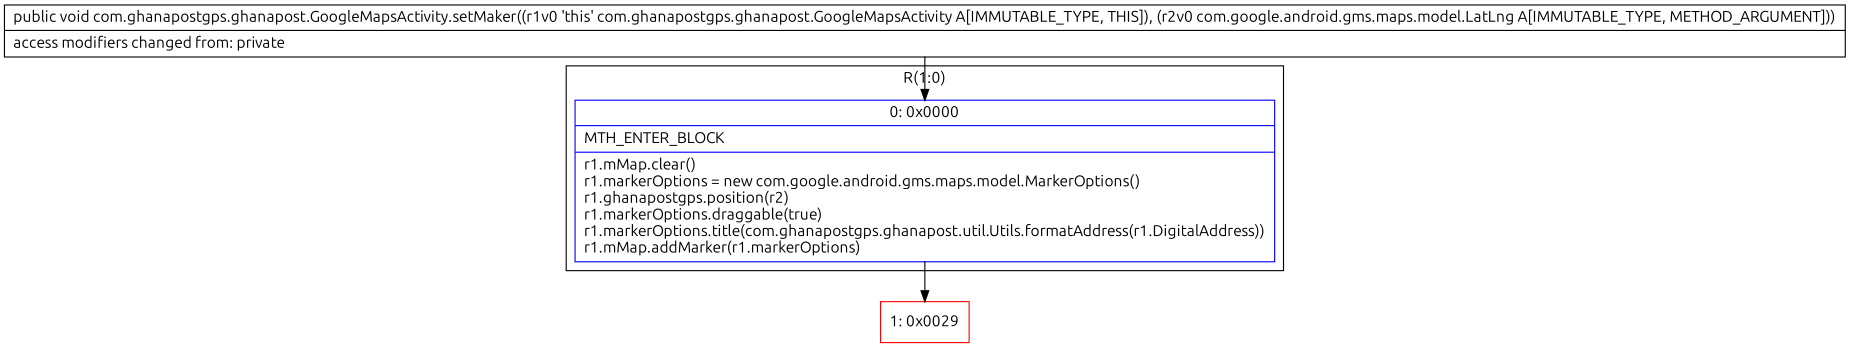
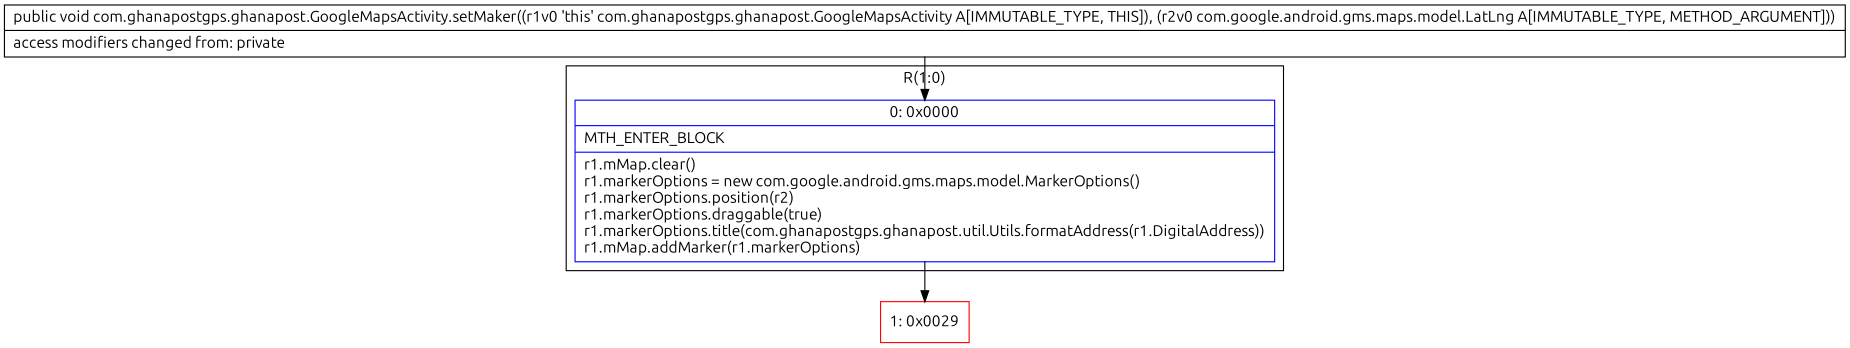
node "0: 0x0000": text "r1.ghanapostgps.position(r2)" -> "r1.markerOptions.position(r2)"
